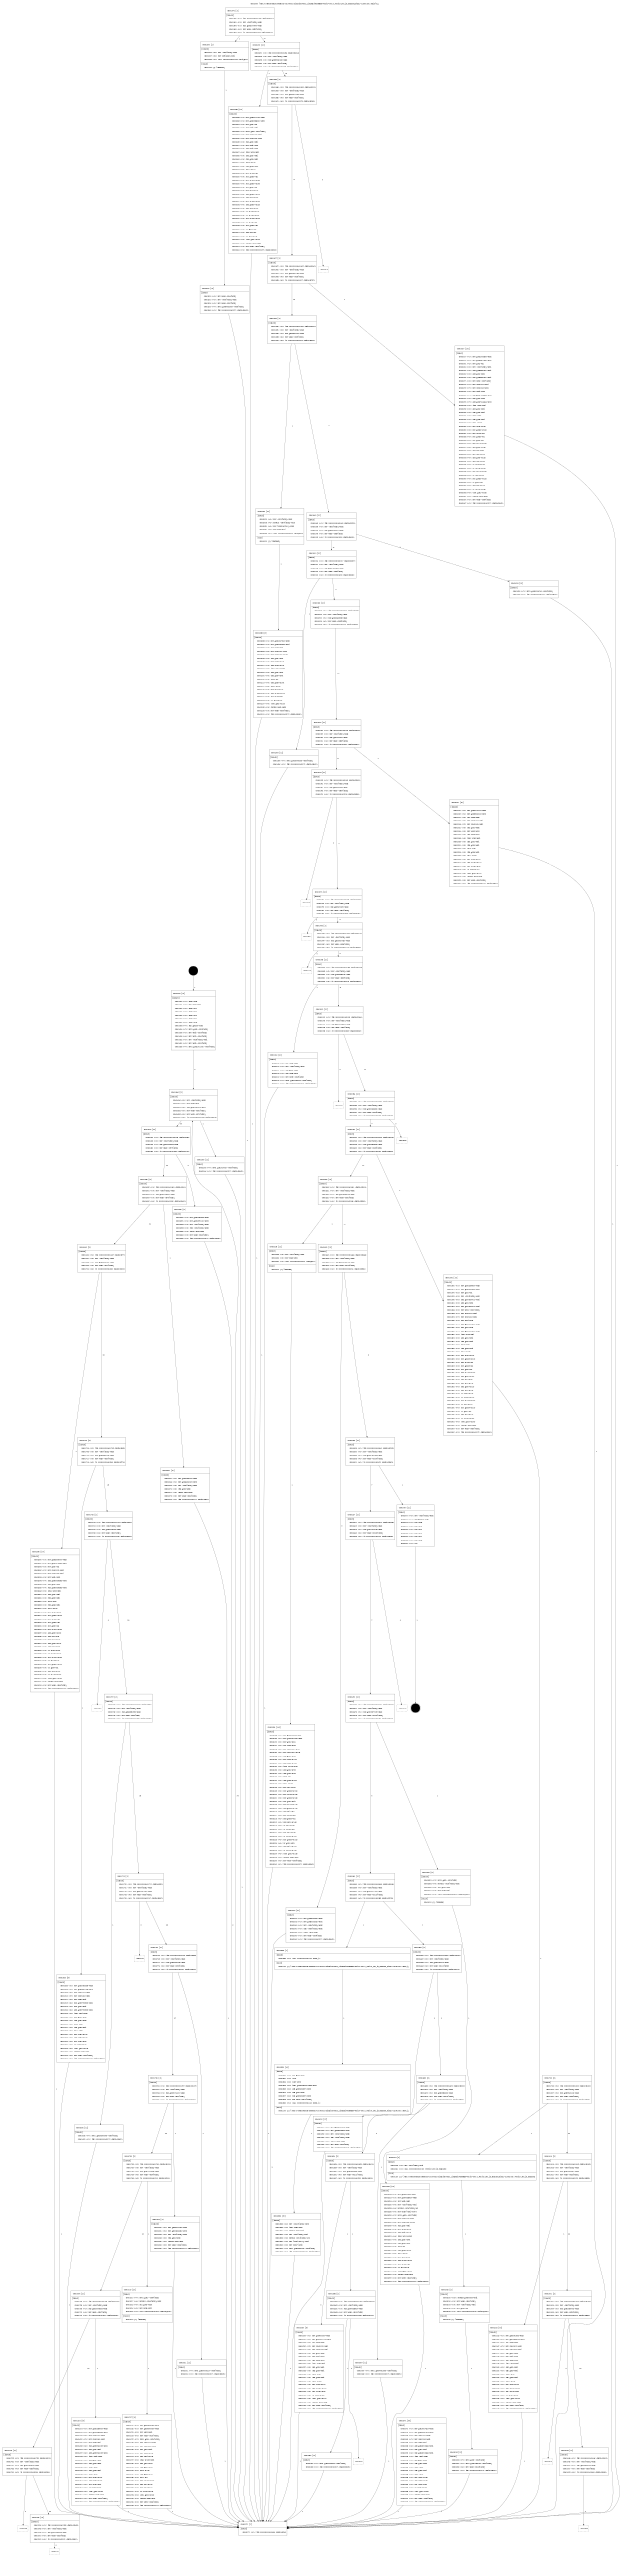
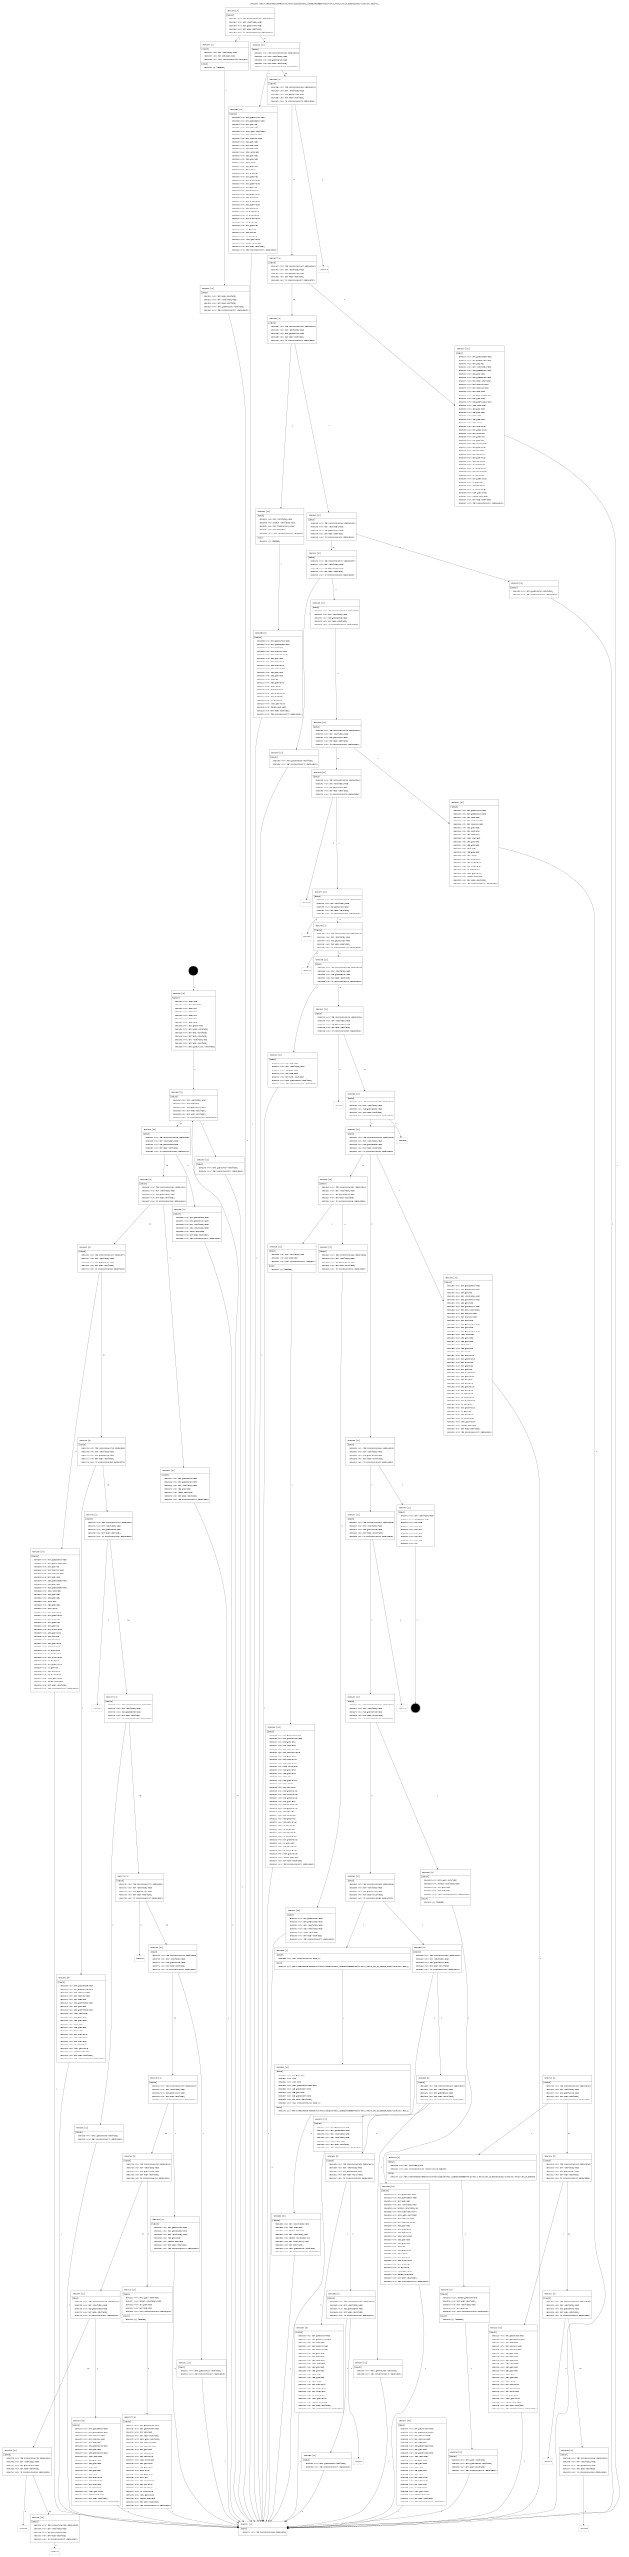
edge "0x401a25 [25]" -> "0x401a3e [25]": now "0x4019f3 [25]" -> "0x401a3e [25]"
